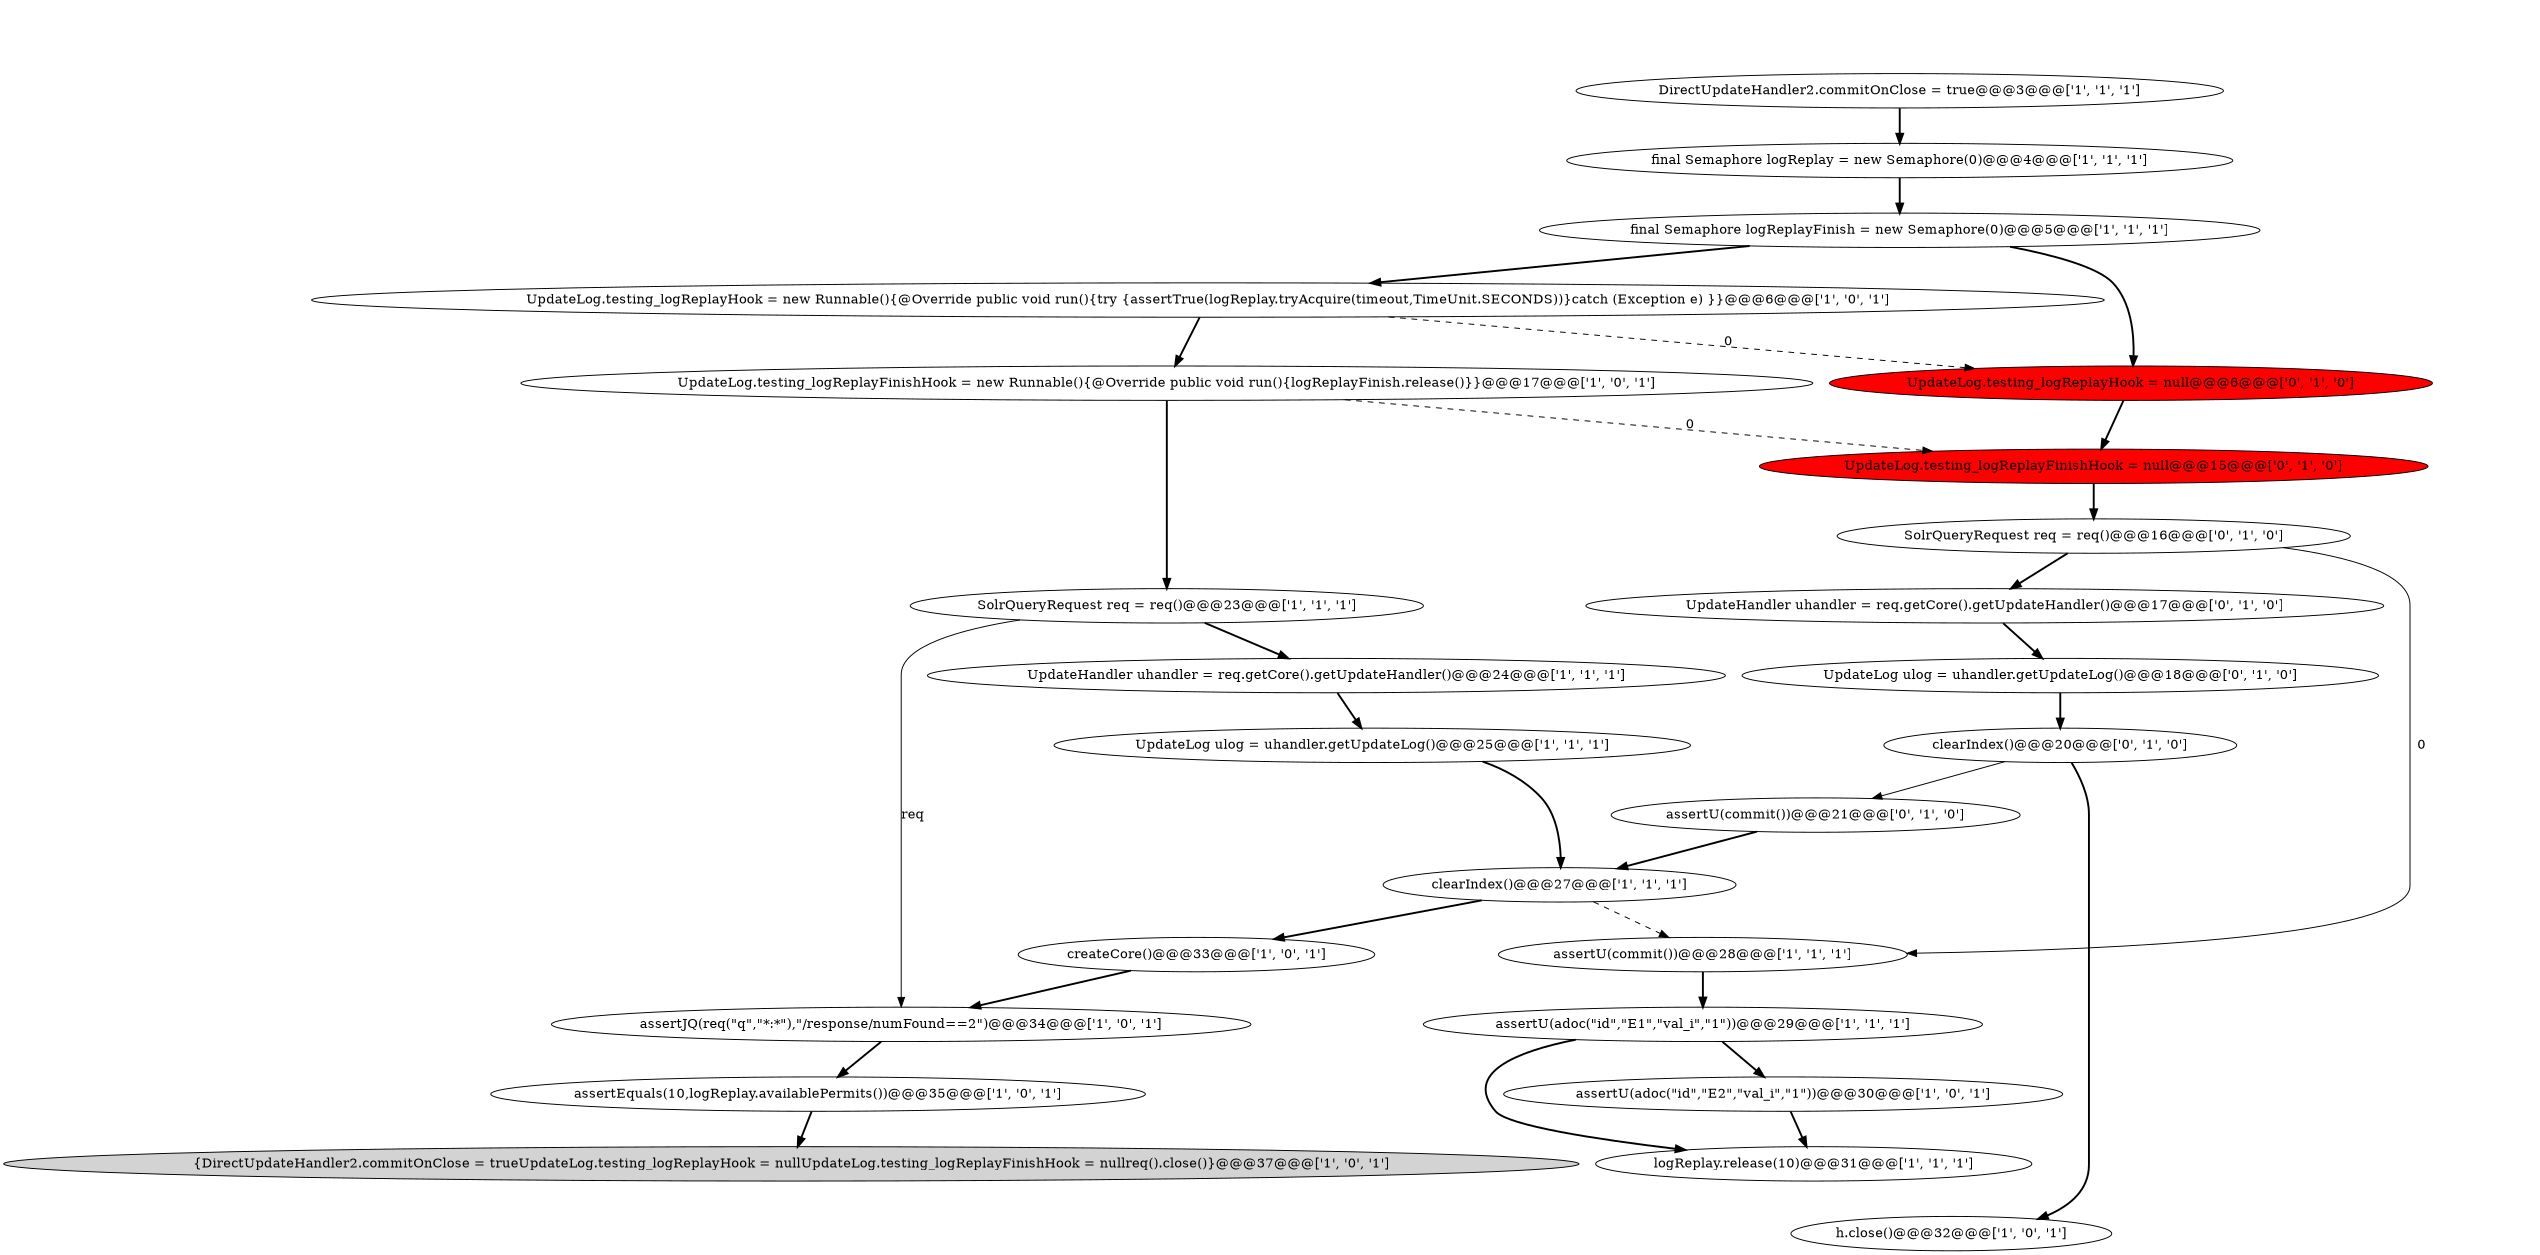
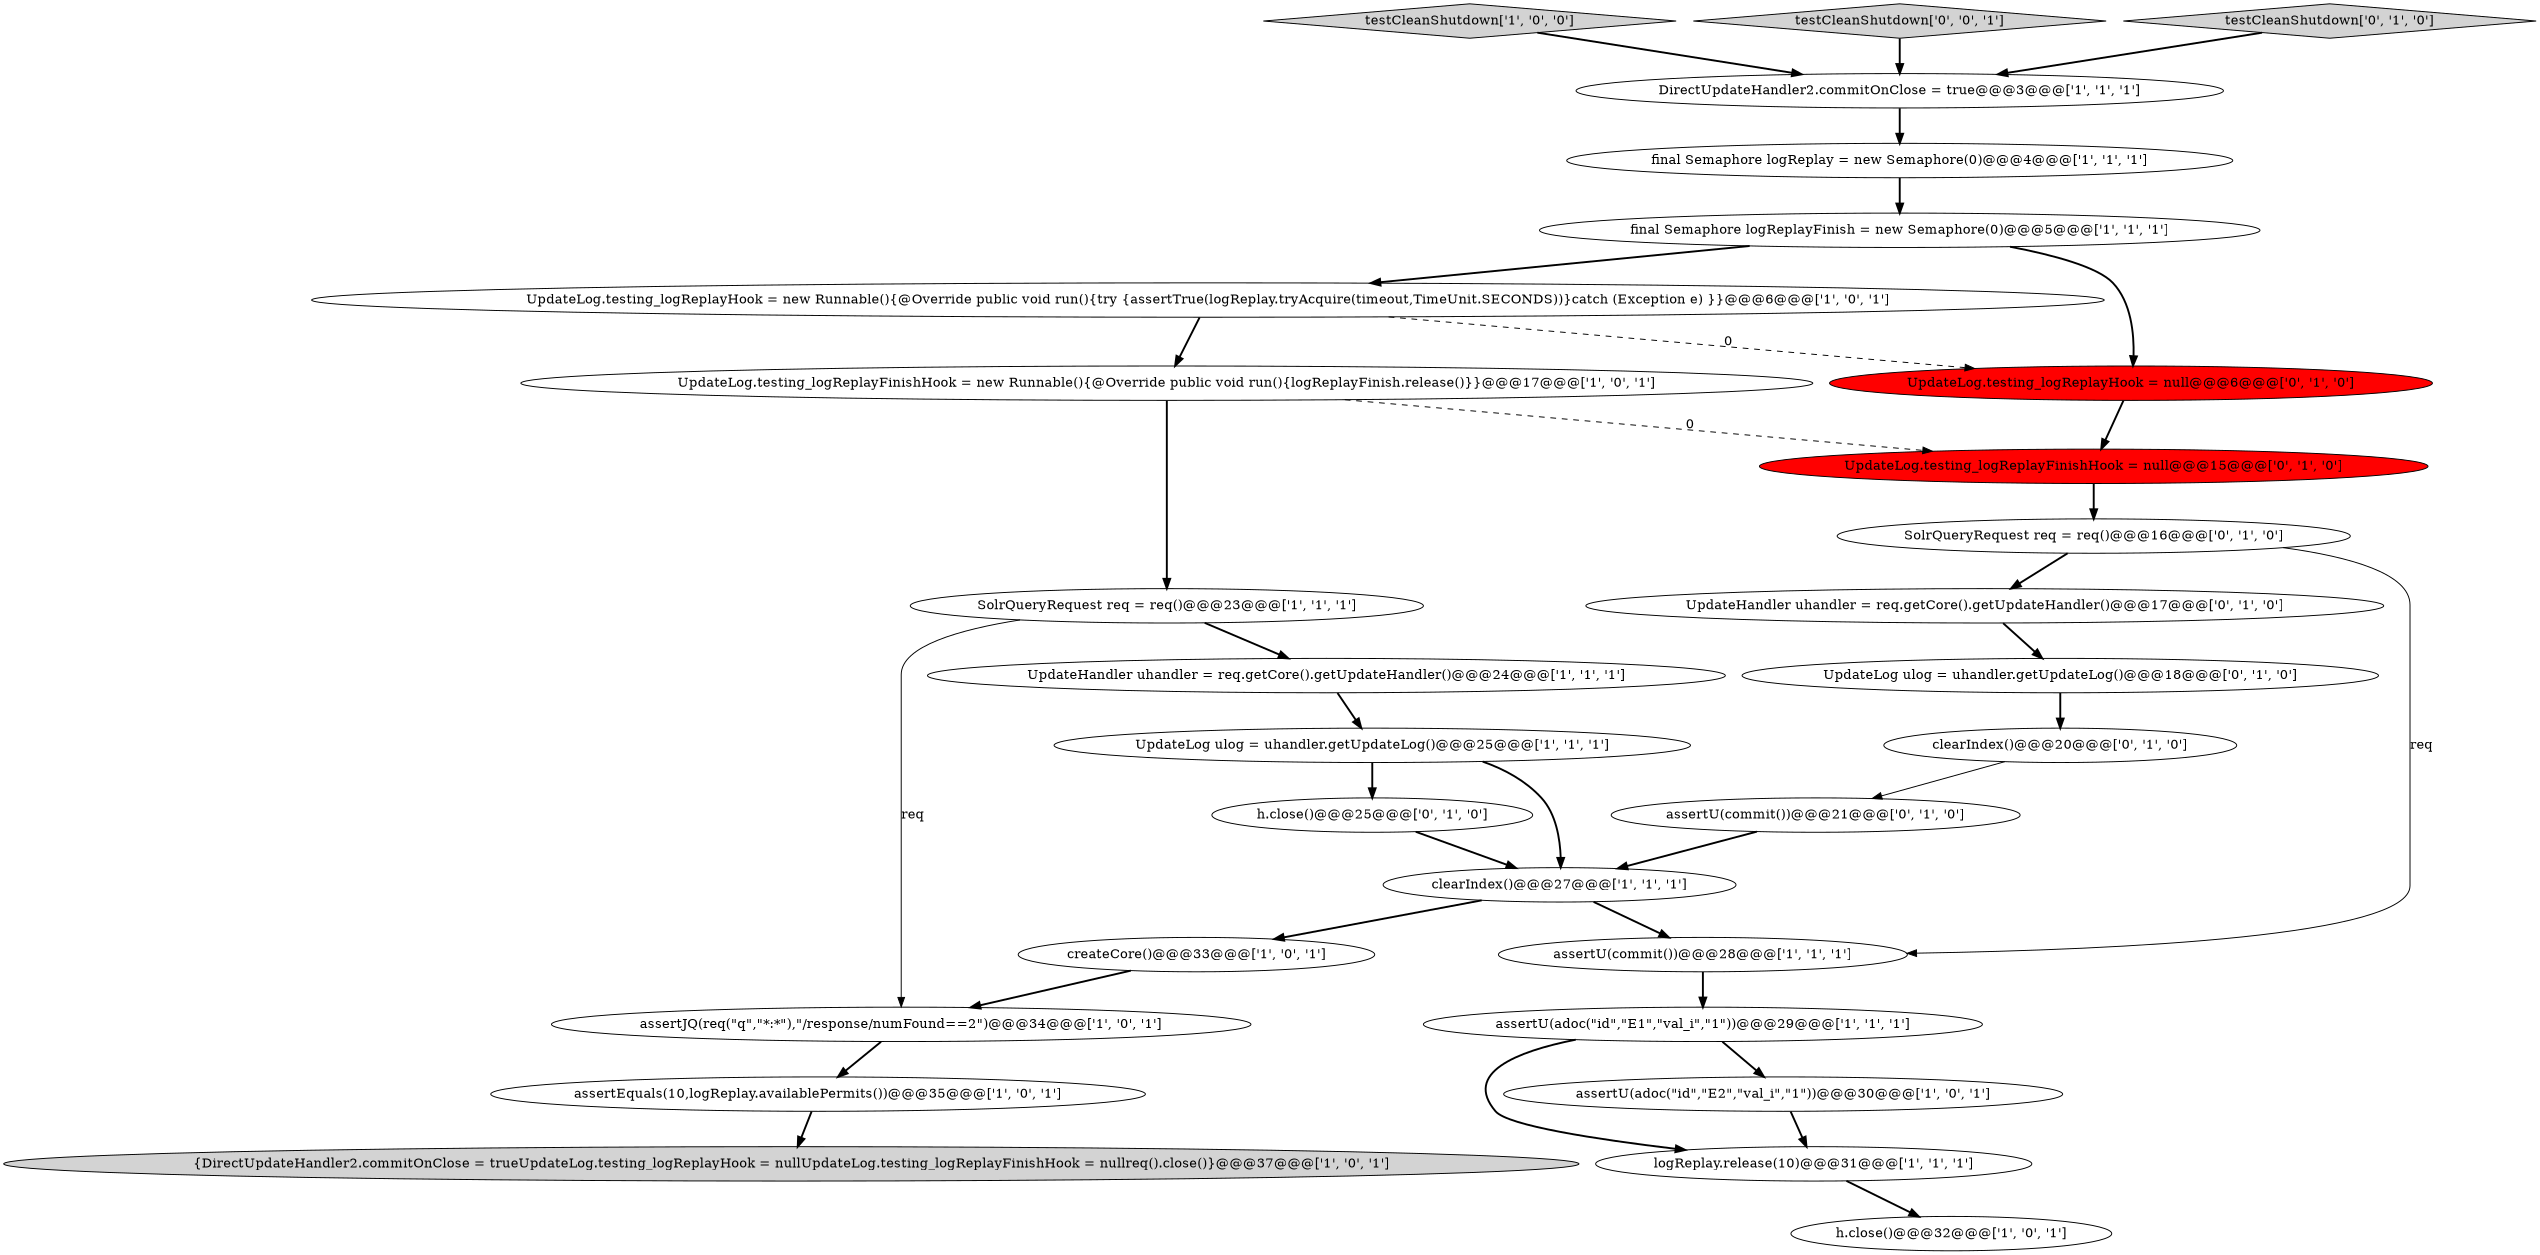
node "testCleanShutdown['1', '0', '0']": added
node "testCleanShutdown['0', '0', '1']": added
node "testCleanShutdown['0', '1', '0']": added
edge "SolrQueryRequest req = req()@@@16@@@['0', '1', '0']" -> "assertU(commit())@@@28@@@['1', '1', '1']": label "0" -> "req"
node "h.close()@@@25@@@['0', '1', '0']": added
edge "clearIndex()@@@27@@@['1', '1', '1']" -> "assertU(commit())@@@28@@@['1', '1', '1']": style dashed -> bold
edge "clearIndex()@@@20@@@['0', '1', '0']" -> "h.close()@@@32@@@['1', '0', '1']": now "logReplay.release(10)@@@31@@@['1', '1', '1']" -> "h.close()@@@32@@@['1', '0', '1']"
